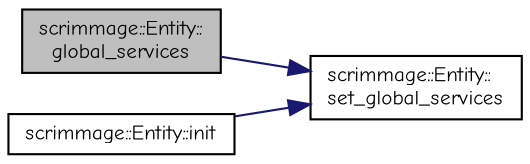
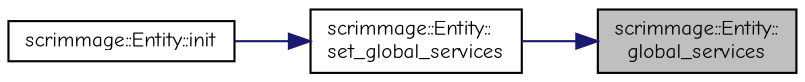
edge "scrimmage::Entity:: global_services" -> "scrimmage::Entity:: set_global_services": reversed
